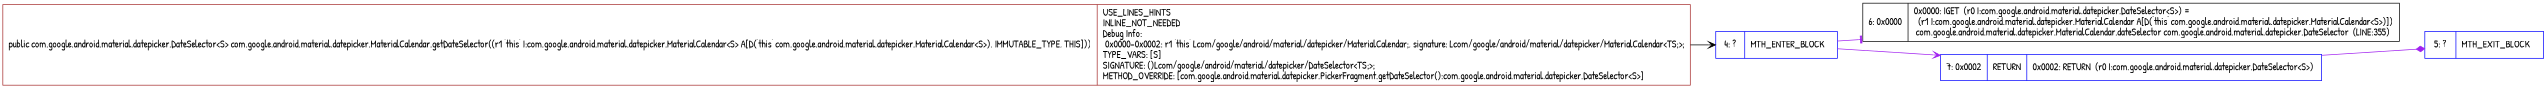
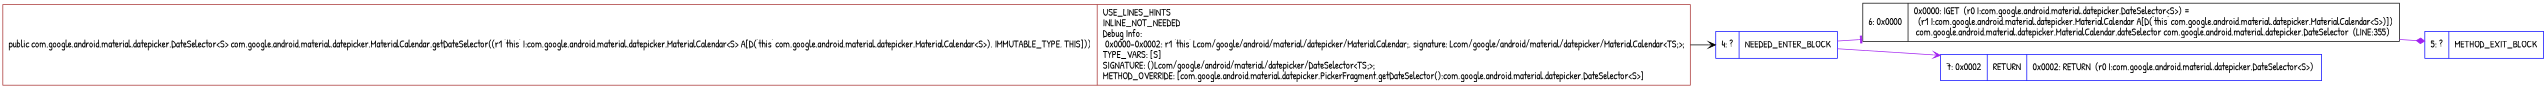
node "4: ?": text "MTH_ENTER_BLOCK" -> "NEEDED_ENTER_BLOCK"
node "5: ?": text "MTH_EXIT_BLOCK" -> "METHOD_EXIT_BLOCK"
edge "7: 0x0002" -> "5: ?": now "6: 0x0000" -> "5: ?"
